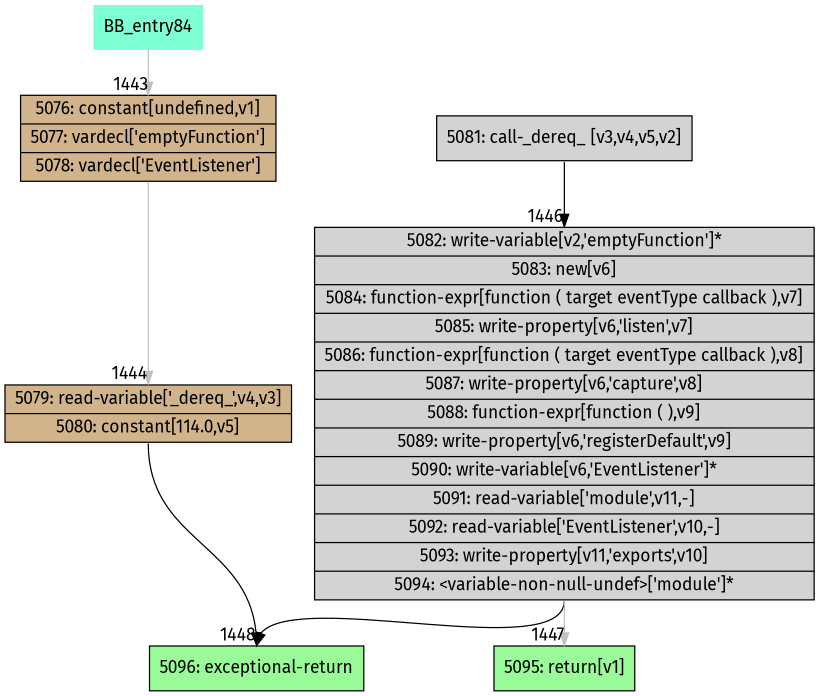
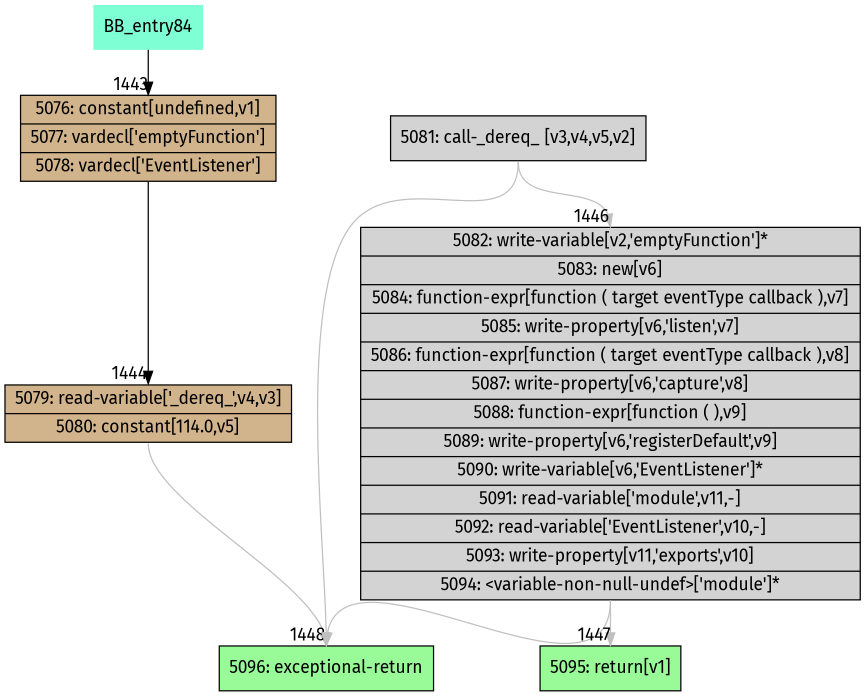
edge "BB_entry84" -> "5076: constant[undefined,v1]": color gray -> black
edge "5081: call-_dereq_ [v3,v4,v5,v2]" -> "5082: write-variable[v2,'emptyFunction']*": color black -> gray
edge "5076: constant[undefined,v1]" -> "5079: read-variable['_dereq_',v4,v3]": color gray -> black
edge "5081: call-_dereq_ [v3,v4,v5,v2]" -> "5096: exceptional-return": added
edge "5079: read-variable['_dereq_',v4,v3]" -> "5096: exceptional-return": color black -> gray
edge "5082: write-variable[v2,'emptyFunction']*" -> "5096: exceptional-return": color black -> gray
